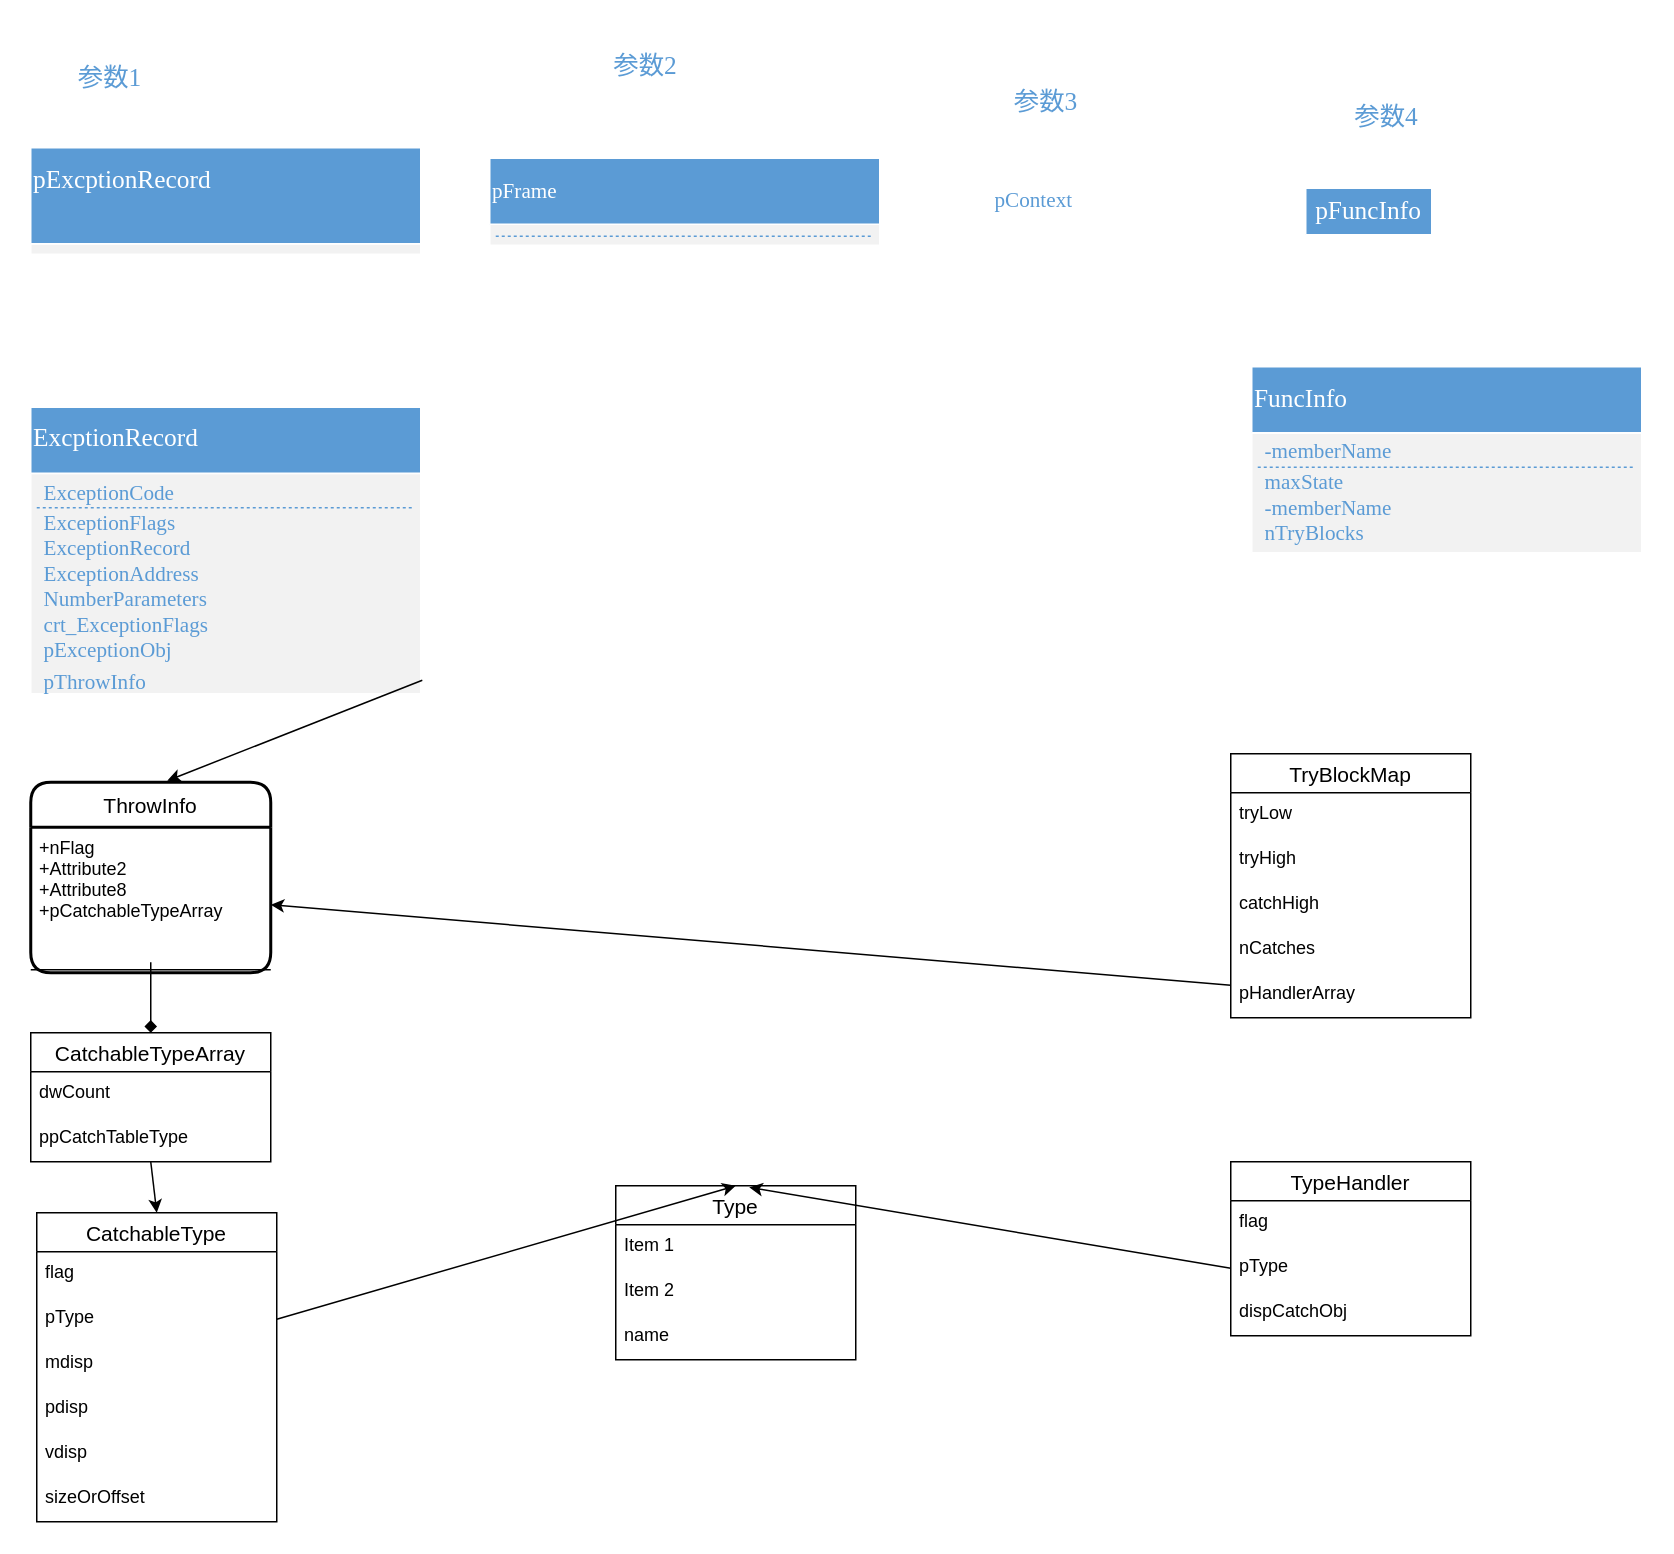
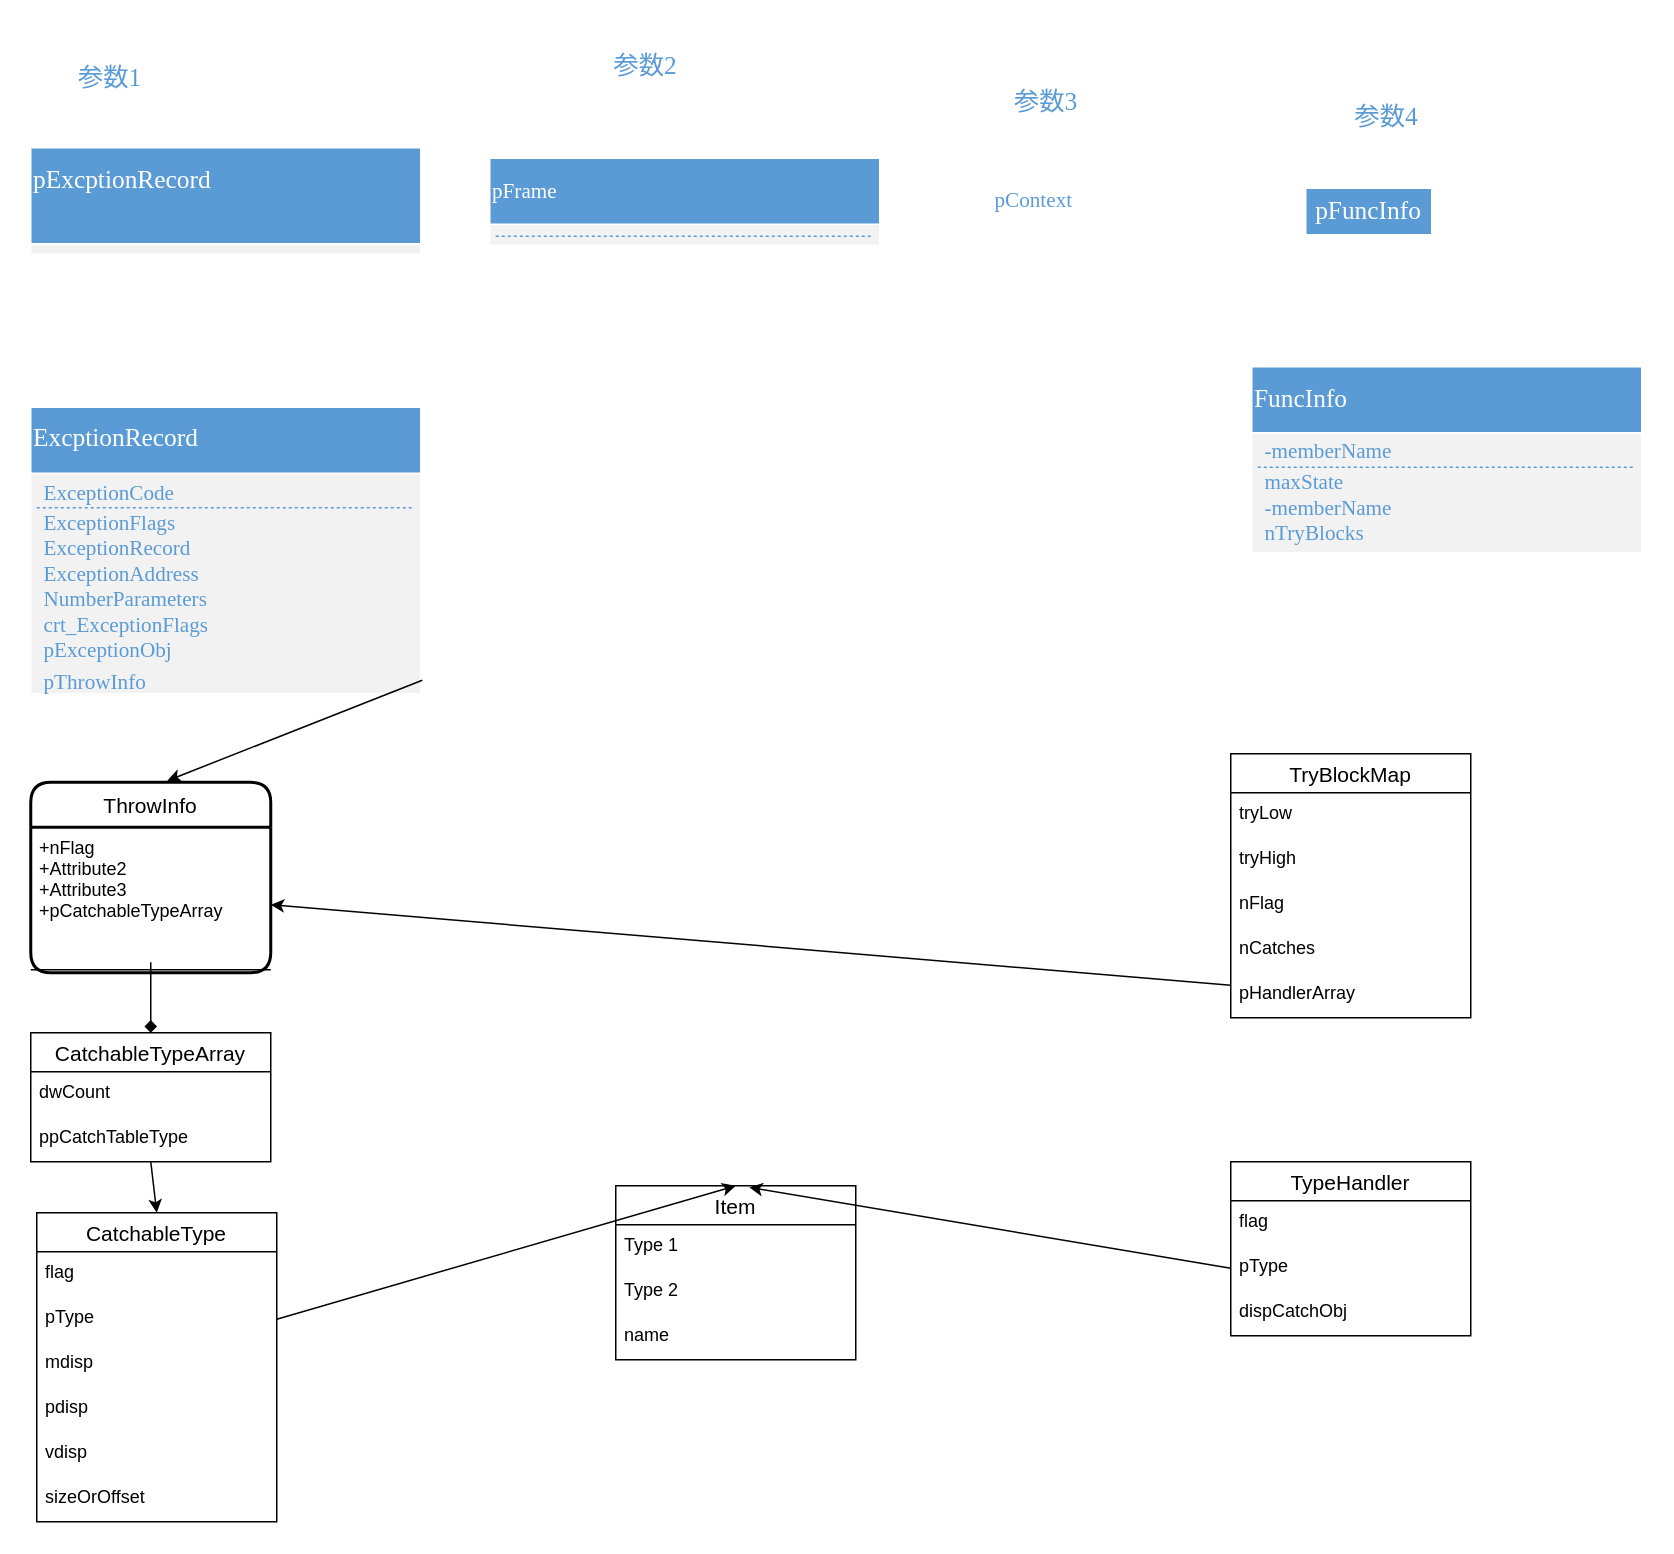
node "+nFlag +Attribute2 +Attribute8 +pCatchableTypeArray": label "+nFlag +Attribute2 +Attribute8 +pCatchableTypeArray" -> "+nFlag +Attribute2 +Attribute3 +pCatchableTypeArray"
node "catchHigh": label "catchHigh" -> "nFlag"
node "Type": label "Type" -> "Item"
node "Item 1": label "Item 1" -> "Type 1"
node "Item 2": label "Item 2" -> "Type 2"
